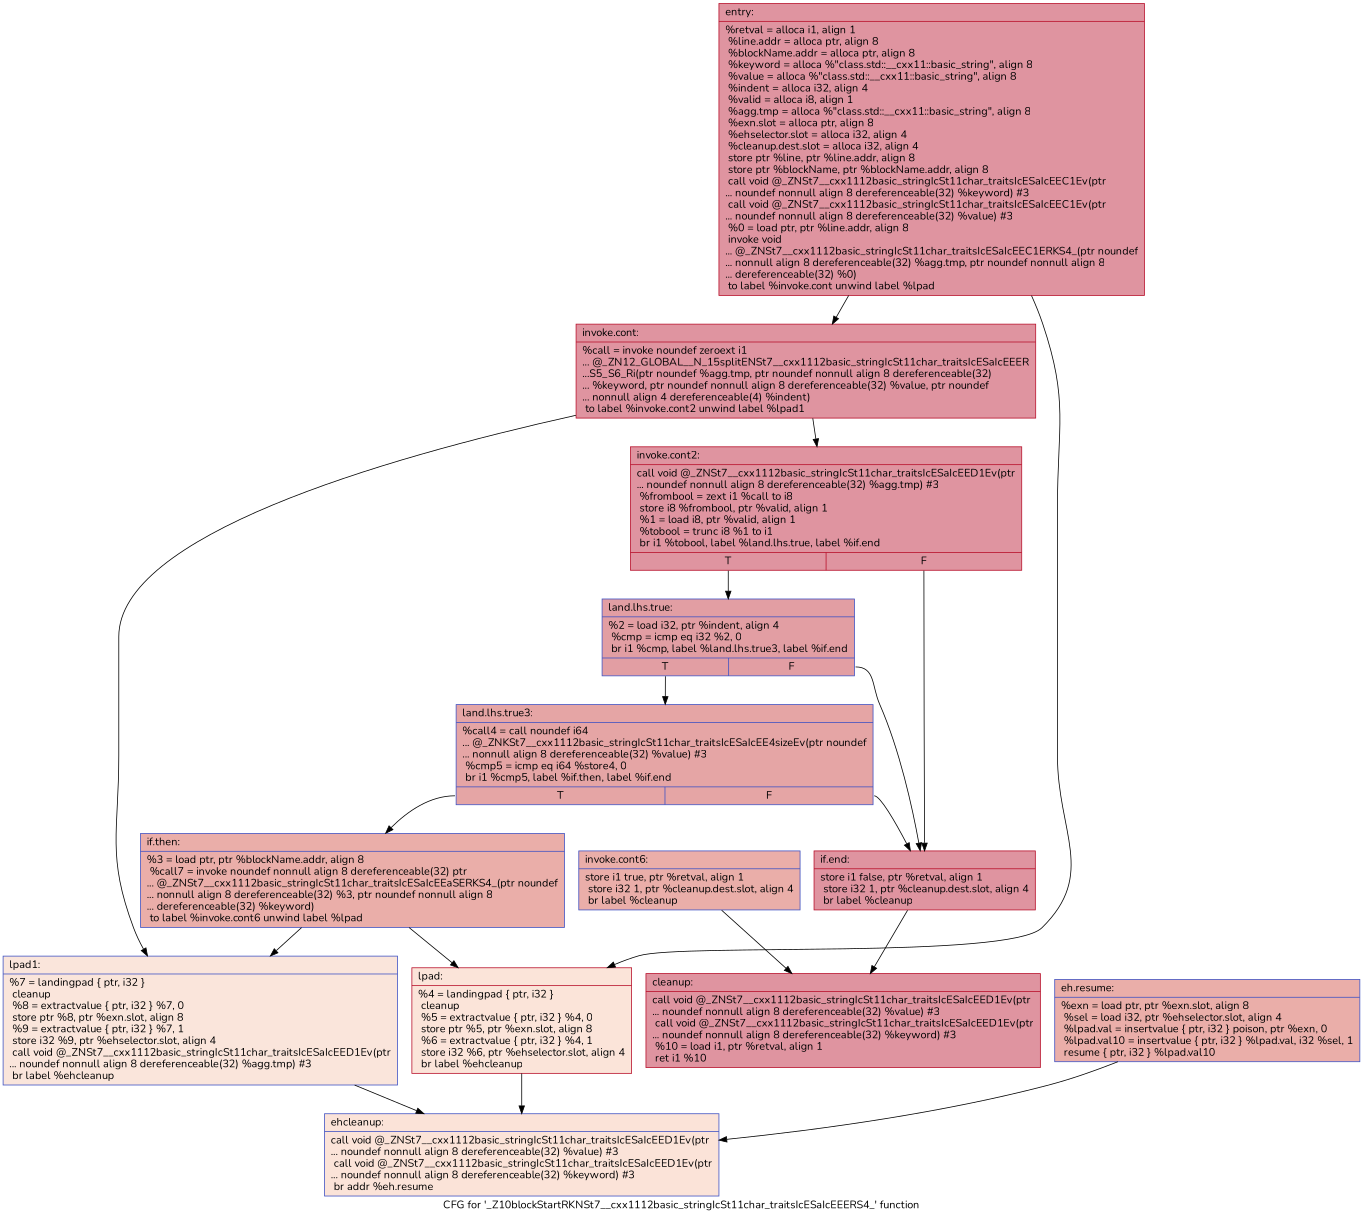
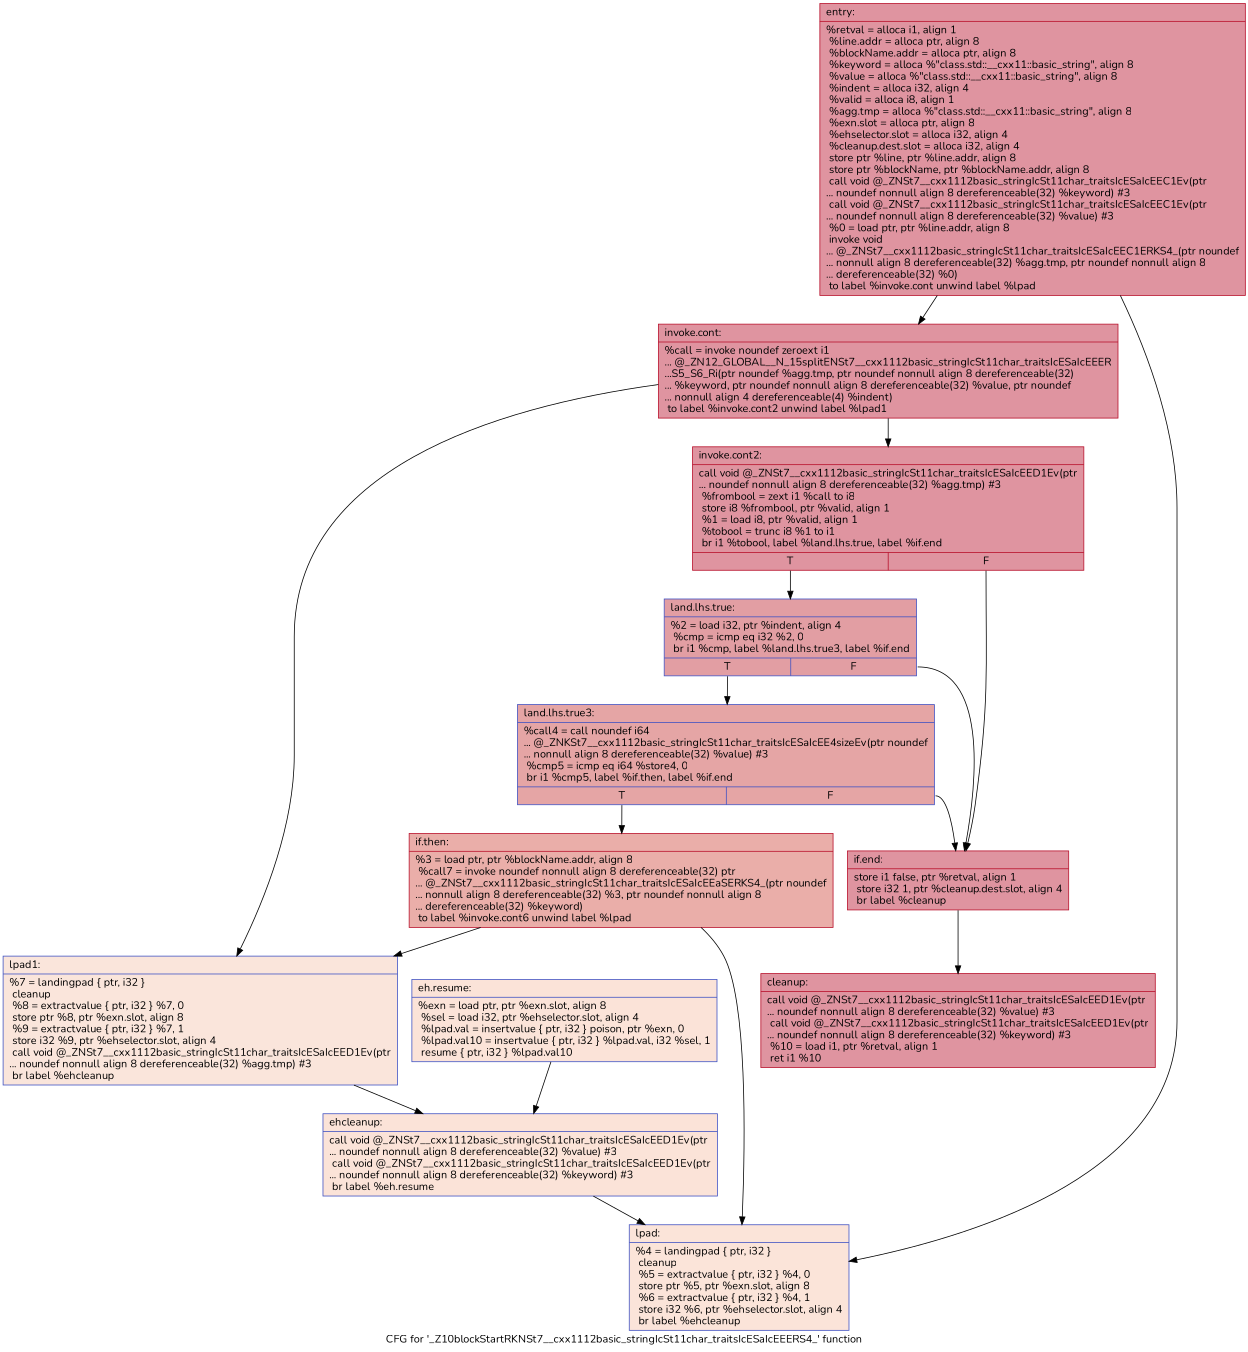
node "if.then:": color #3d50c3ff -> #b70d28ff
node "invoke.cont6:": removed
node "lpad:": color #b70d28ff -> #3d50c3ff
node "eh.resume:": fillcolor #d0473d70 -> #f6bfa670
edge "lpad:" -> "ehcleanup:": reversed
node "ehcleanup:": text "br addr %eh.resume" -> "br label %eh.resume"
